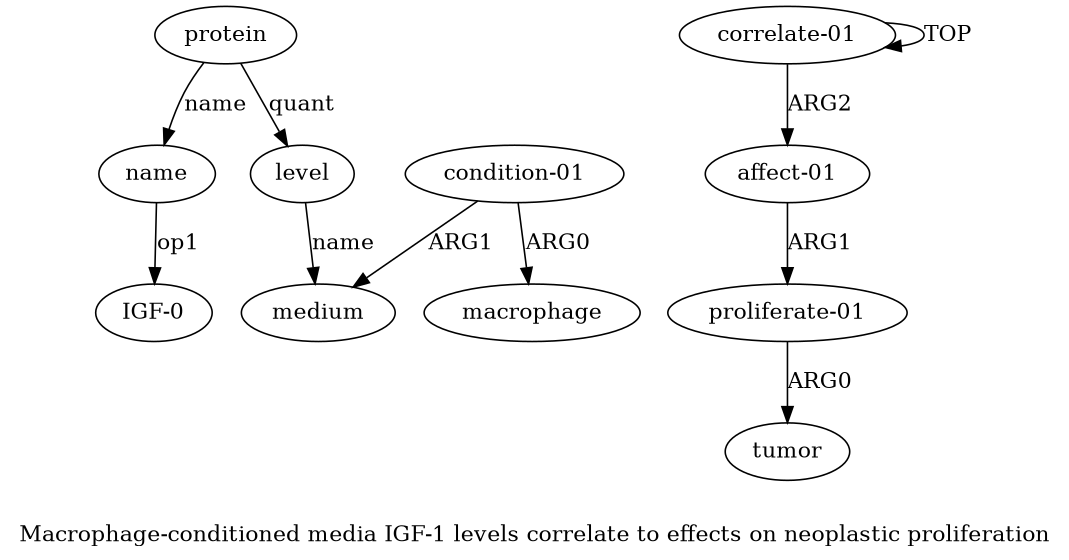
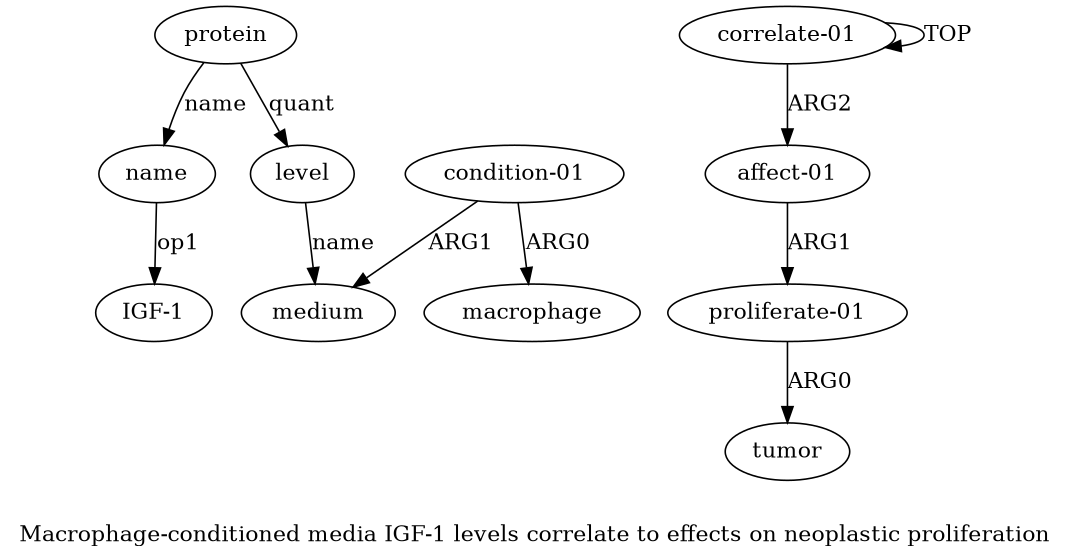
node "IGF-0": label "IGF-0" -> "IGF-1"
